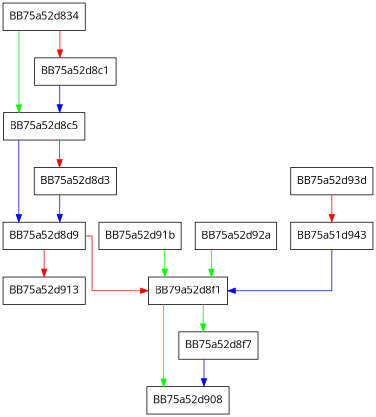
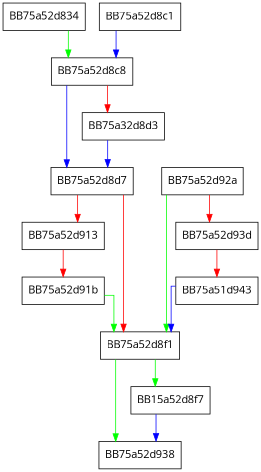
edge "BB75a52d834" -> "BB75a52d8c1": removed
node "BB75a52d8c5": label "BB75a52d8c5" -> "BB75a52d8c8"
node "BB75a52d8d3": label "BB75a52d8d3" -> "BB75a32d8d3"
edge "BB75a52d92a" -> "BB75a52d93d": added
node "BB75a52d8d9": label "BB75a52d8d9" -> "BB75a52d8d7"
edge "BB75a52d913" -> "BB75a52d91b": added
node "BB79a52d8f1": label "BB79a52d8f1" -> "BB75a52d8f1"
node "BB75a52d8f7": label "BB75a52d8f7" -> "BB15a52d8f7"
node "BB75a52d908": label "BB75a52d908" -> "BB75a52d938"
